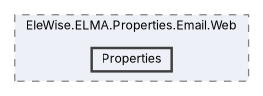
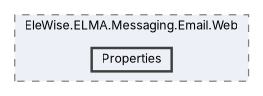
cluster "EleWise.ELMA.Properties.Email.Web": label "EleWise.ELMA.Properties.Email.Web" -> "EleWise.ELMA.Messaging.Email.Web"
